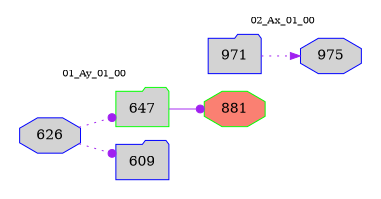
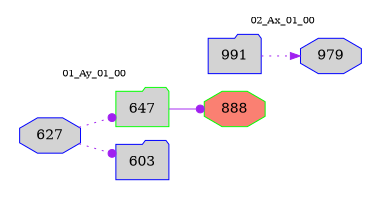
node "971": label "971" -> "991"
node "975": label "975" -> "979"
node "881": label "881" -> "888"
node "626": label "626" -> "627"
node "609": label "609" -> "603"
